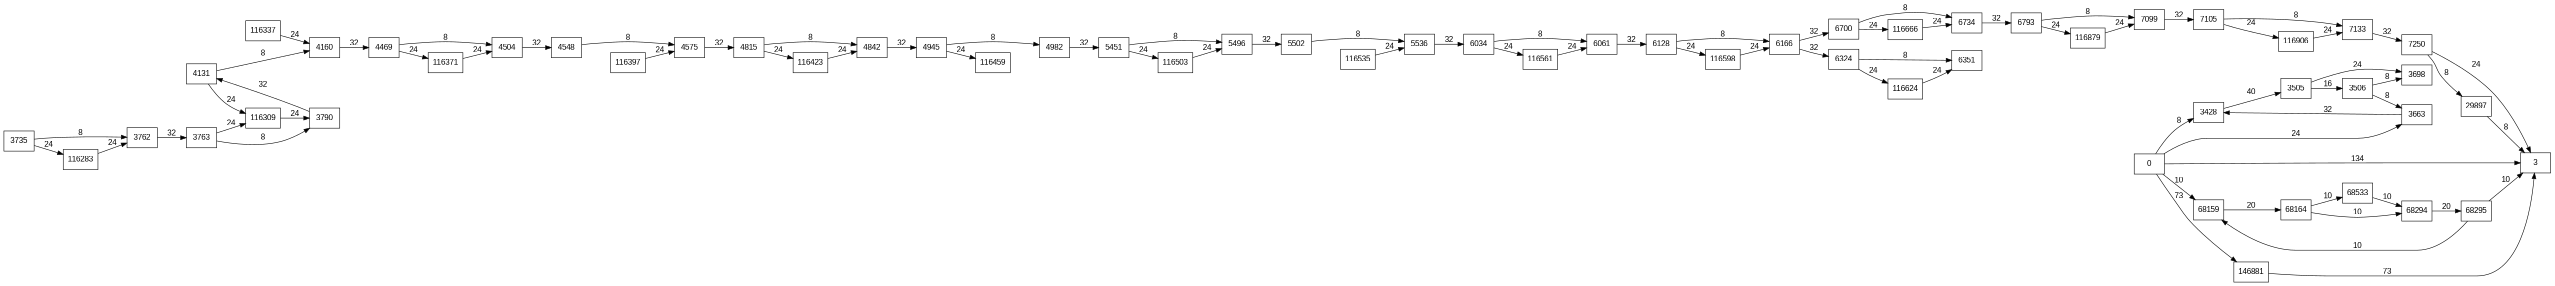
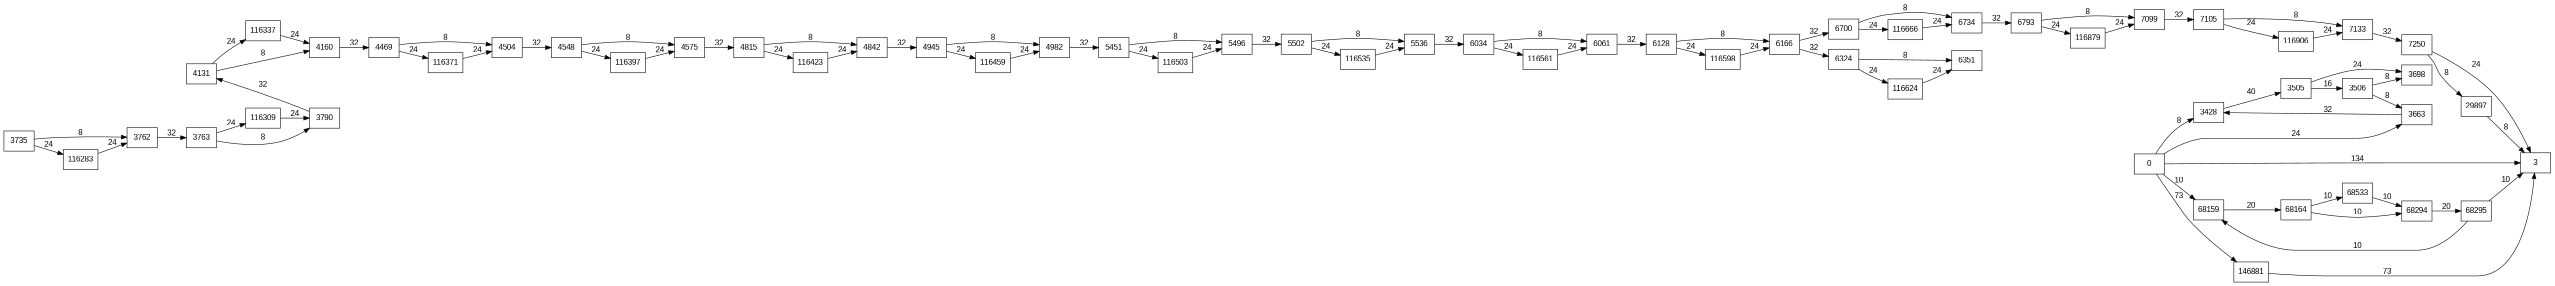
edge "5502" -> "116535": added, label "24"
edge "4548" -> "116397": added, label "24"
edge "116459" -> "4982": added, label "24"
edge "4131" -> "116309": now "4131" -> "116337"
